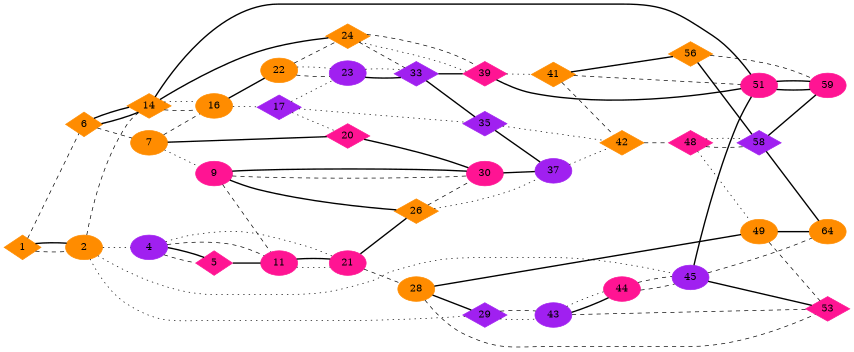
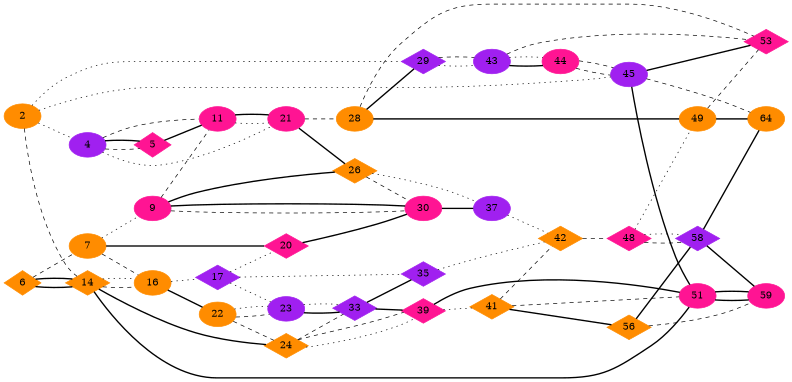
edge "35" -- "37": removed
node "1": removed
